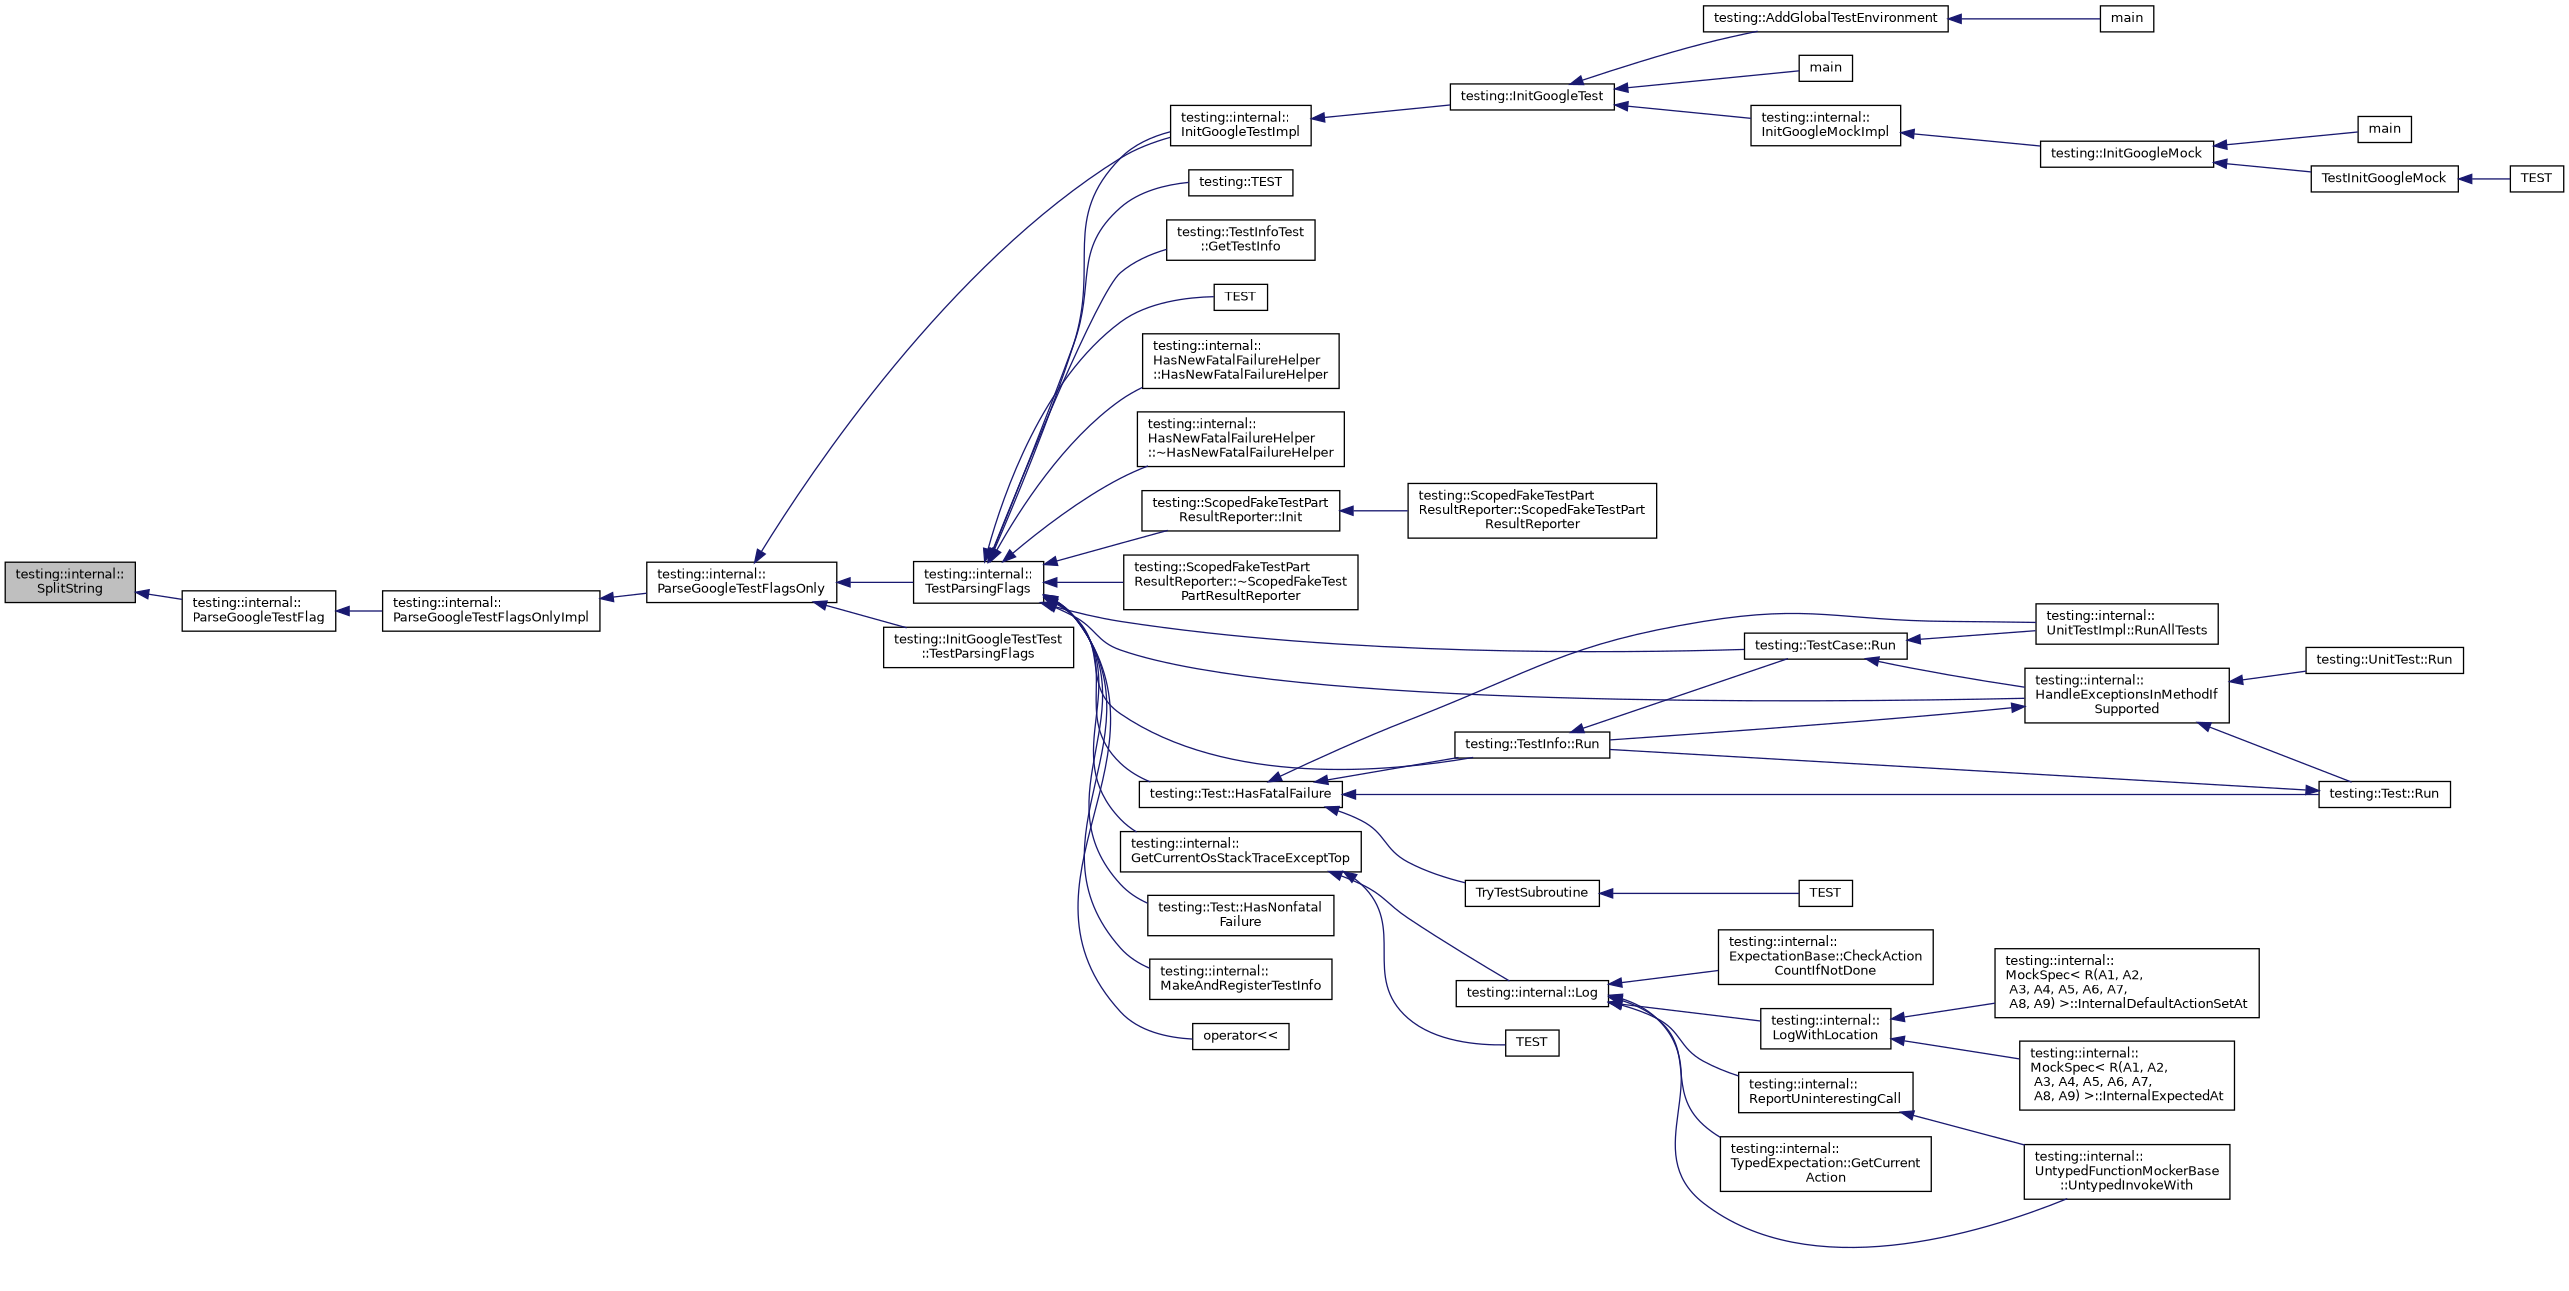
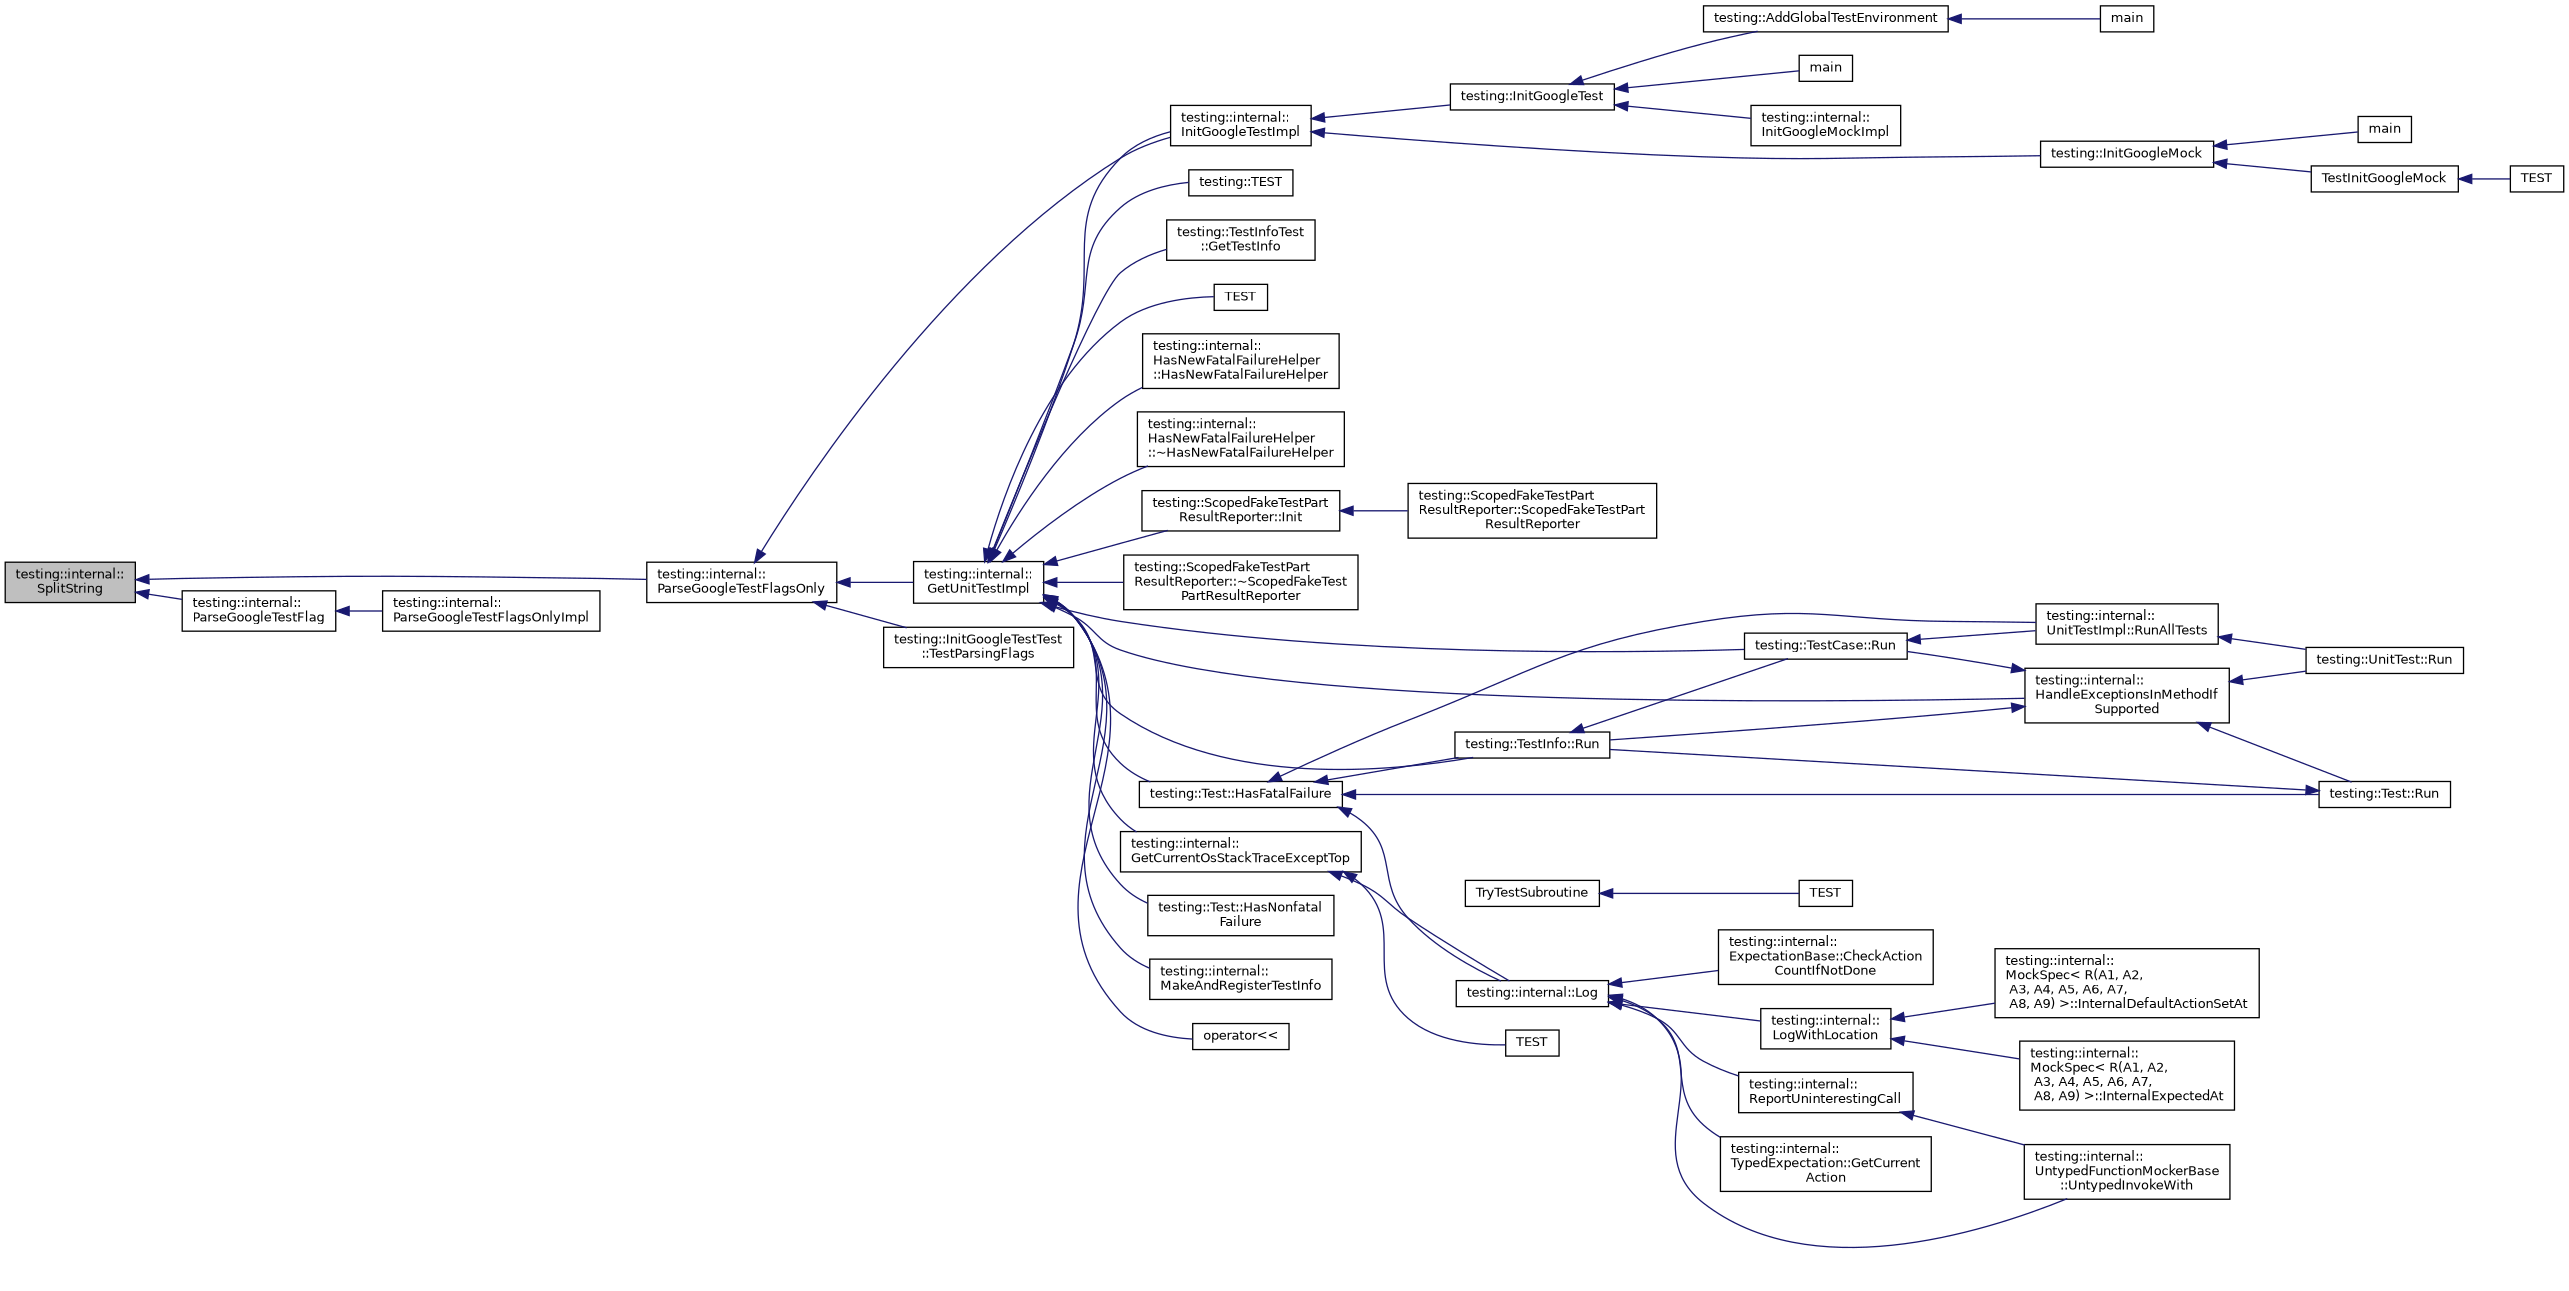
edge "testing::InitGoogleMock" -> "testing::internal:: InitGoogleMockImpl": now "testing::InitGoogleMock" -> "testing::internal:: InitGoogleTestImpl"
node "testing::internal:: TestParsingFlags": label "testing::internal:: TestParsingFlags" -> "testing::internal:: GetUnitTestImpl"
edge "testing::internal:: ParseGoogleTestFlagsOnly" -> "testing::internal:: ParseGoogleTestFlagsOnlyImpl": now "testing::internal:: ParseGoogleTestFlagsOnly" -> "testing::internal:: SplitString"
edge "testing::UnitTest::Run" -> "testing::internal:: UnitTestImpl::RunAllTests": added
edge "testing::internal:: HandleExceptionsInMethodIf Supported" -> "testing::TestCase::Run": reversed
edge "TryTestSubroutine" -> "testing::Test::HasFatalFailure": now "testing::internal::Log" -> "testing::Test::HasFatalFailure"
